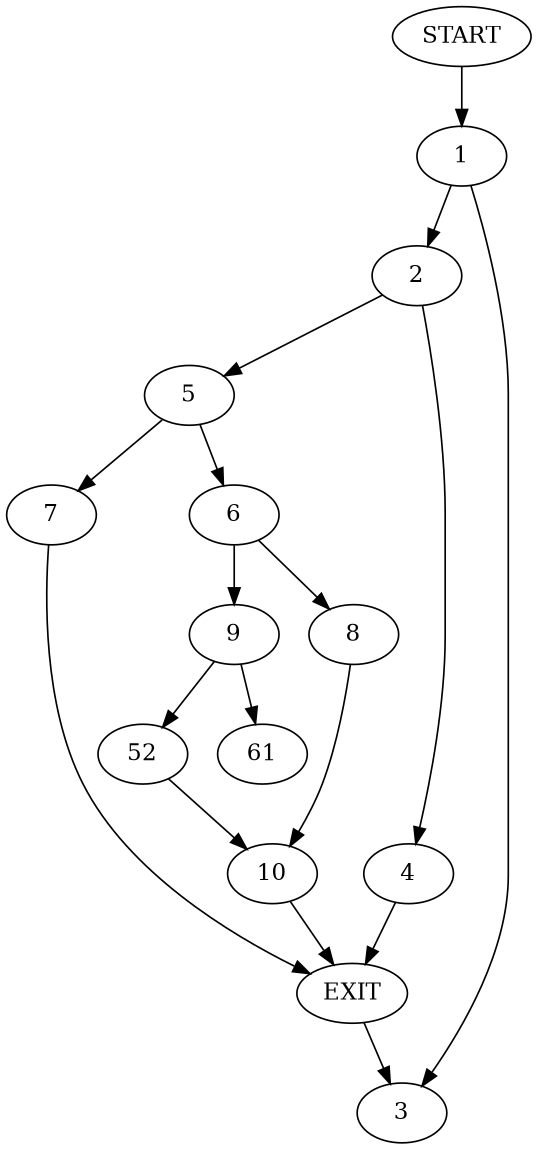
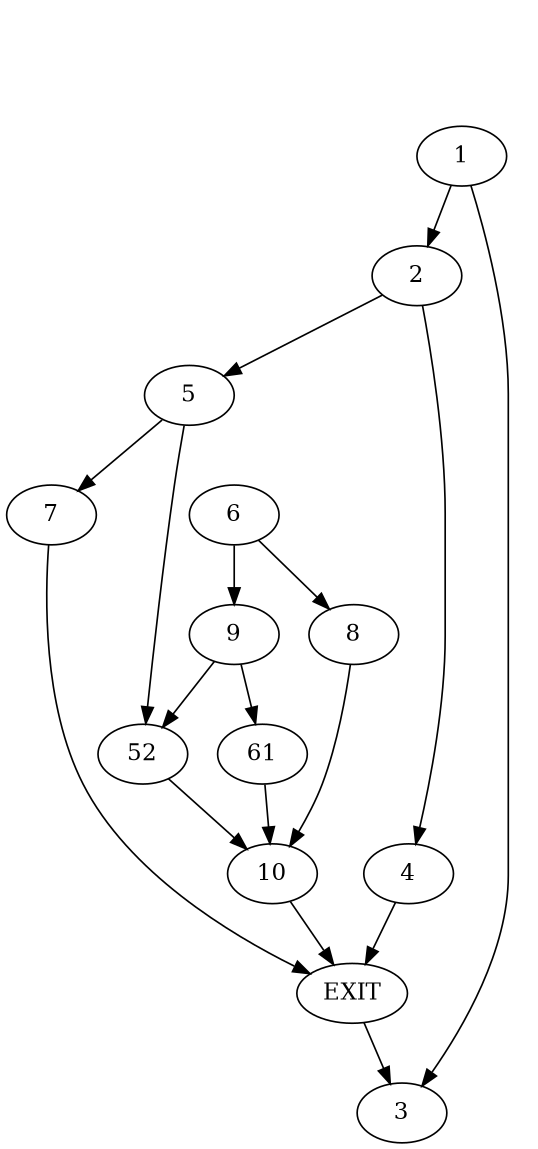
node "START": removed
edge "5" -> "6": now "5" -> "52"
edge "61" -> "10": added
